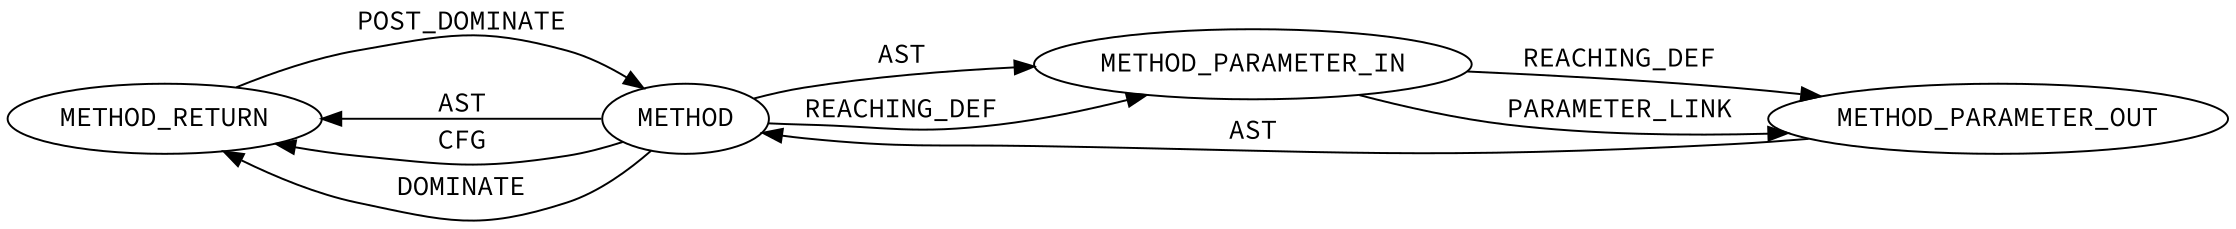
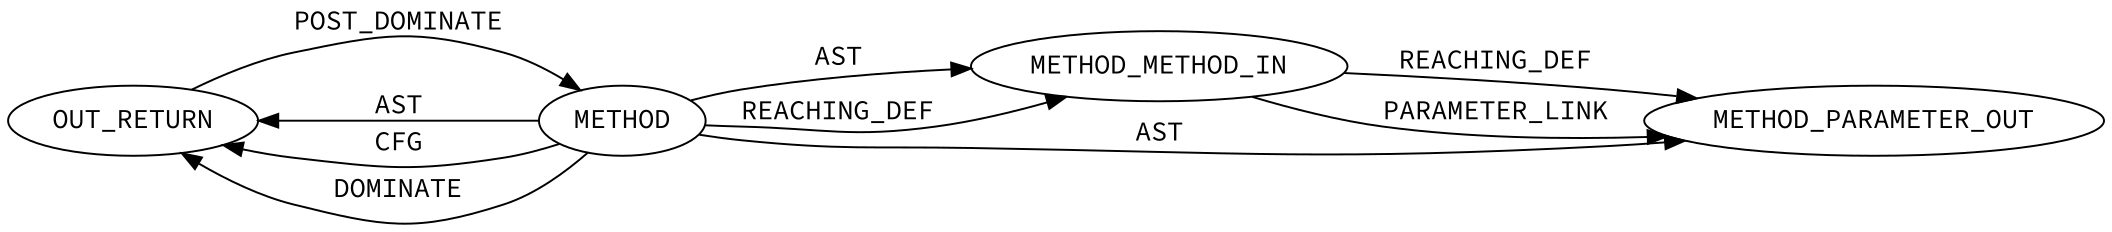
node "METHOD_PARAMETER_IN": label "METHOD_PARAMETER_IN" -> "METHOD_METHOD_IN"
node "METHOD_RETURN": label "METHOD_RETURN" -> "OUT_RETURN"
edge "METHOD_PARAMETER_OUT" -> "METHOD": reversed
